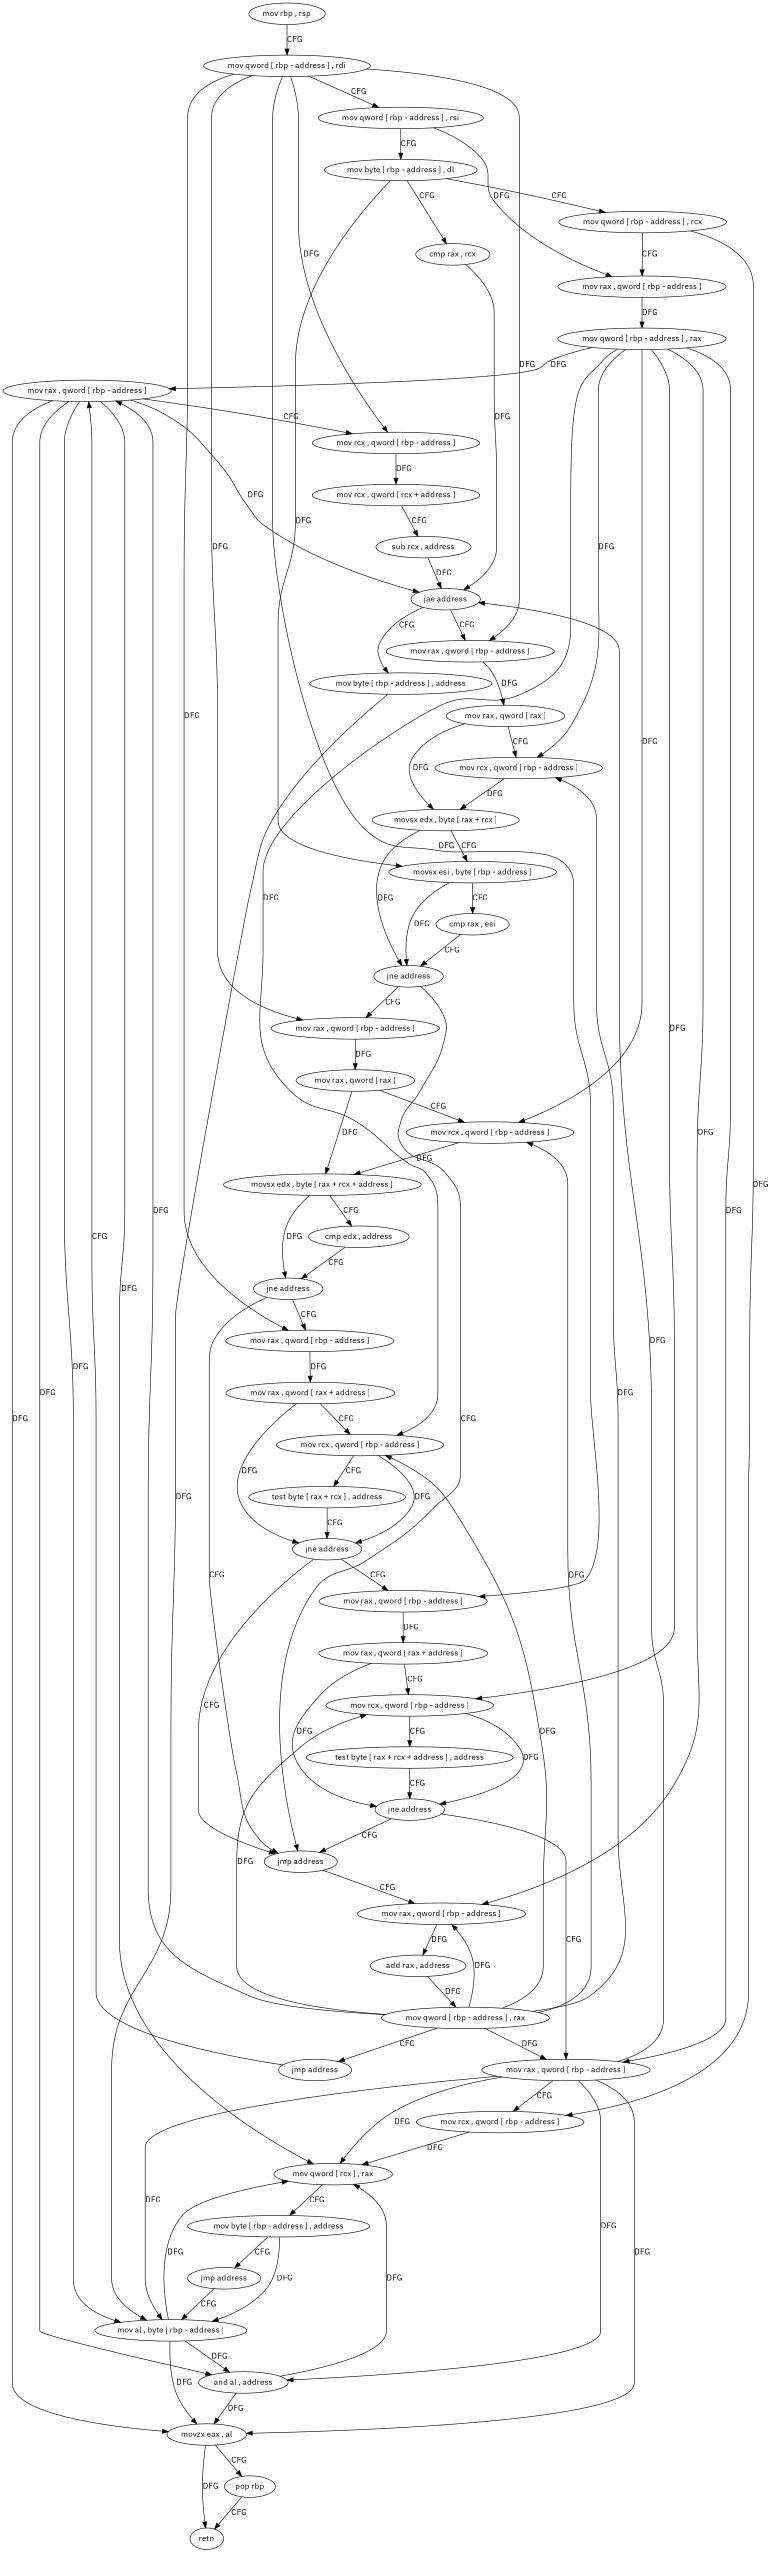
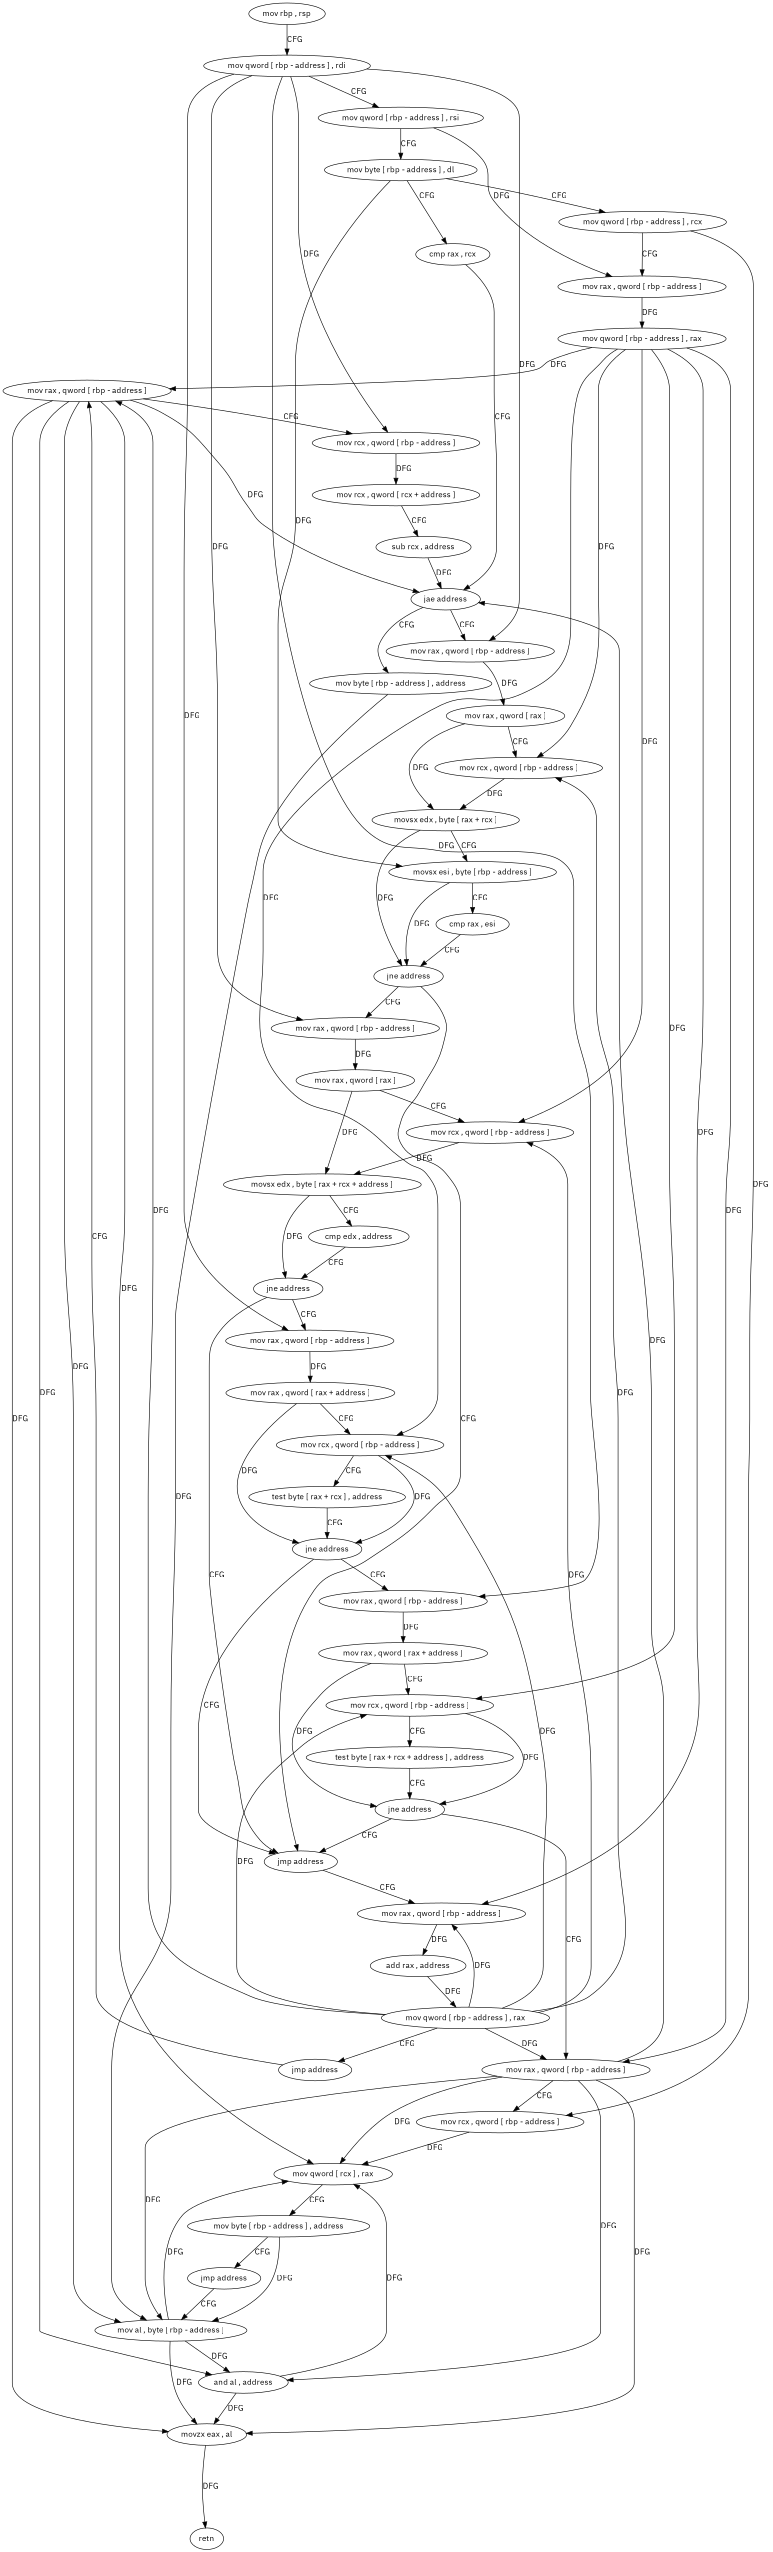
edge "cmp rax , rcx" -> "jae address": label "DFG" -> "CFG"
node "pop rbp": removed
